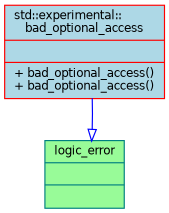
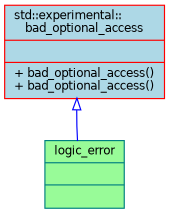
edge "std::experimental::" -> "logic_error": reversed
